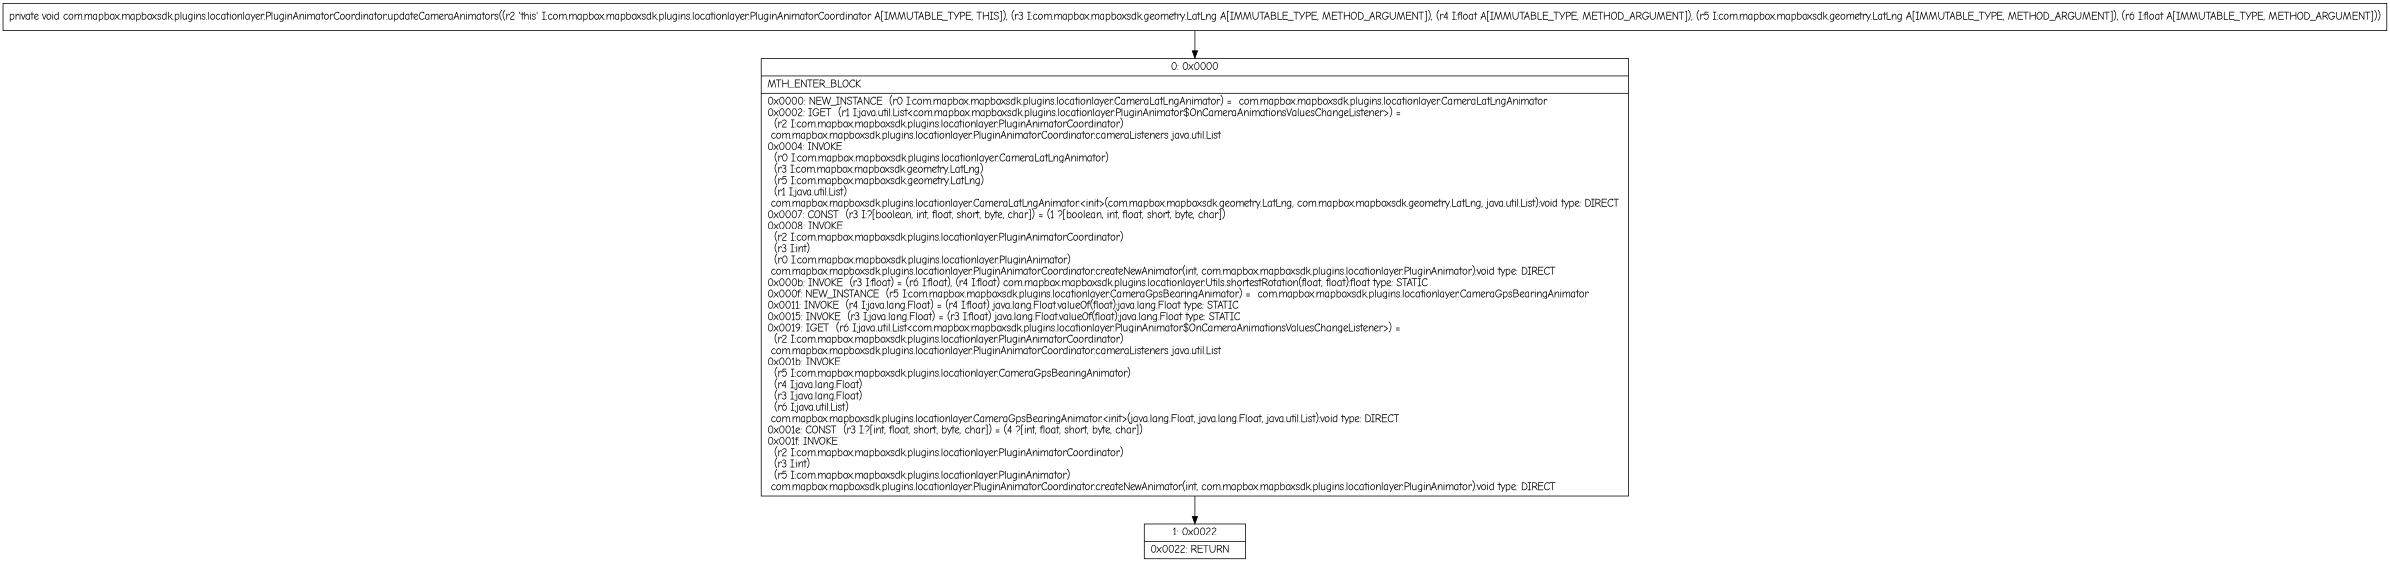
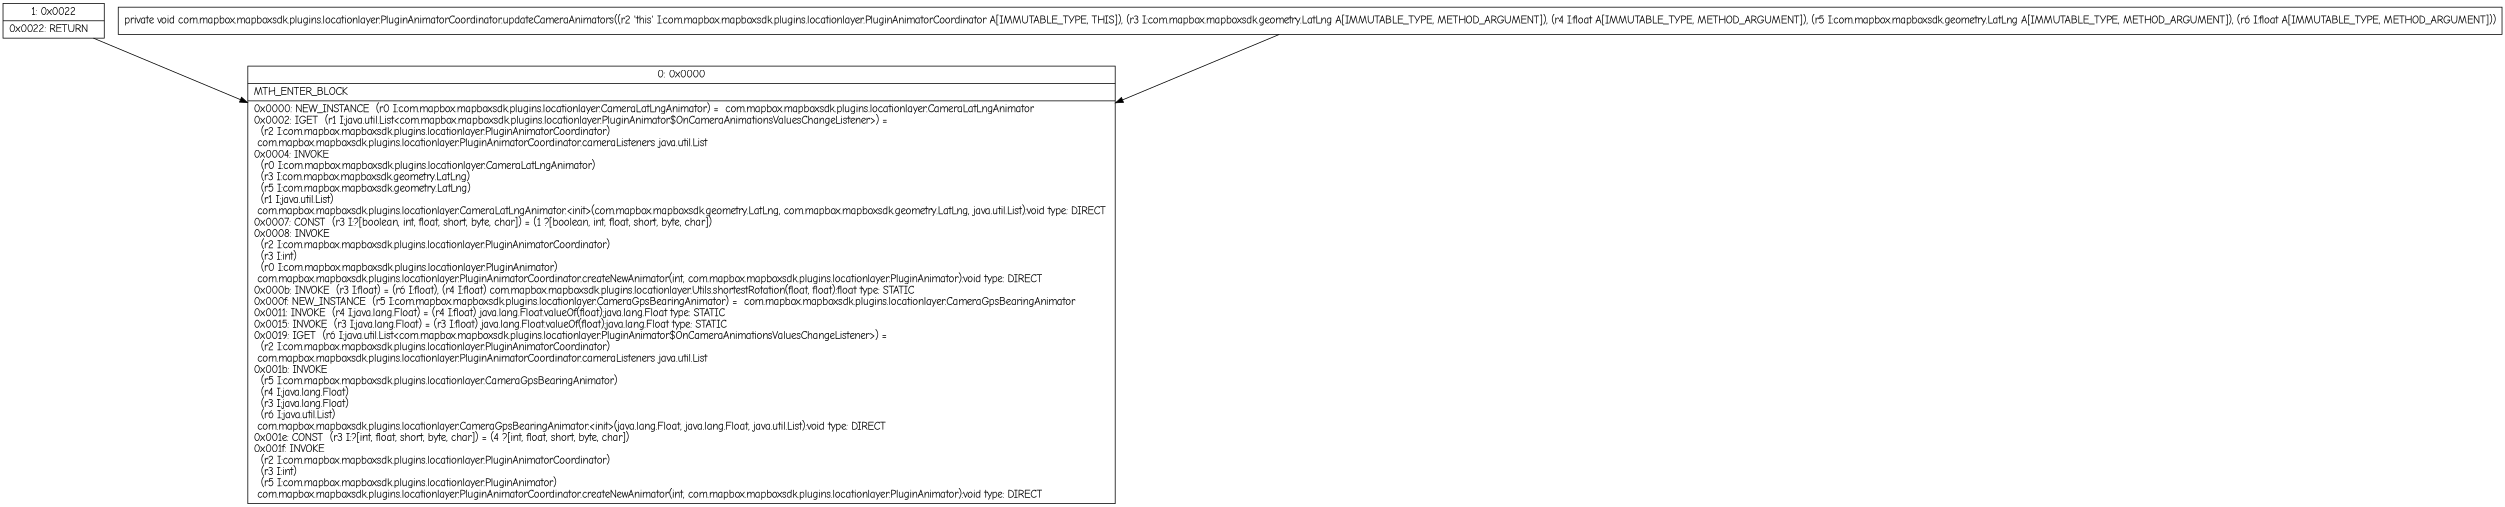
edge "0: 0x0000" -> "1: 0x0022": reversed
